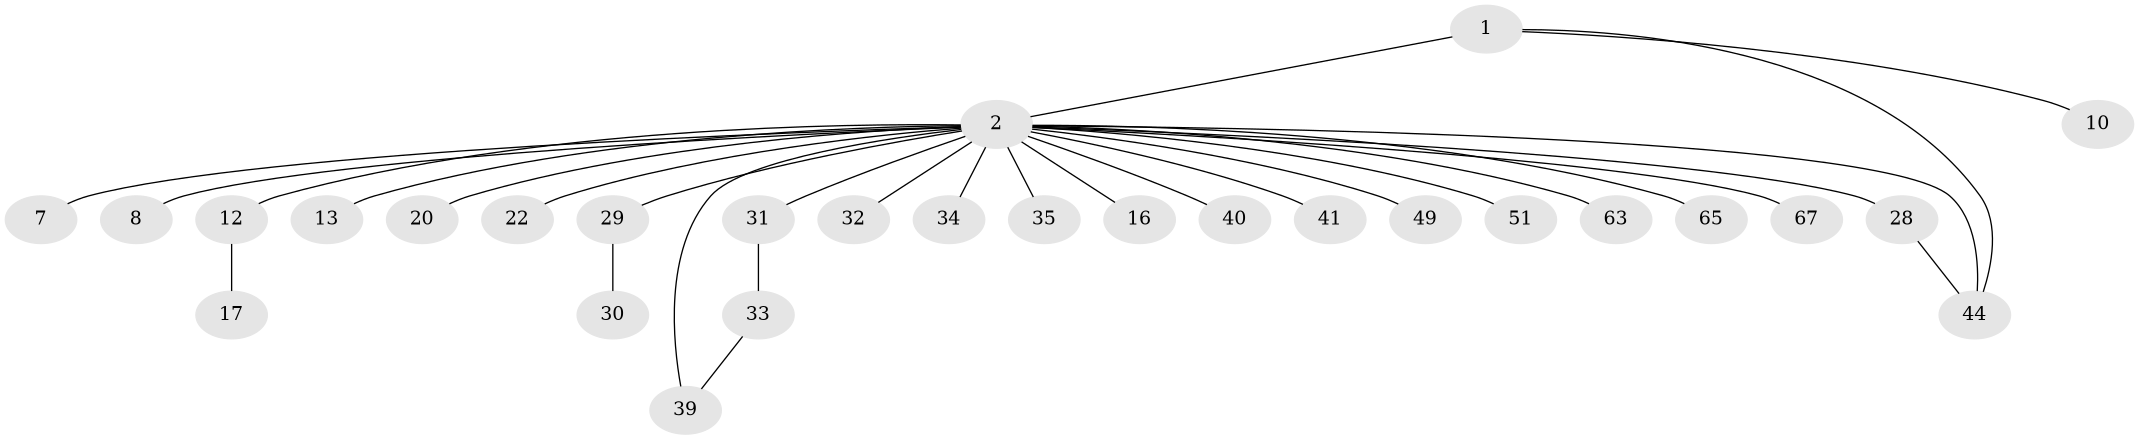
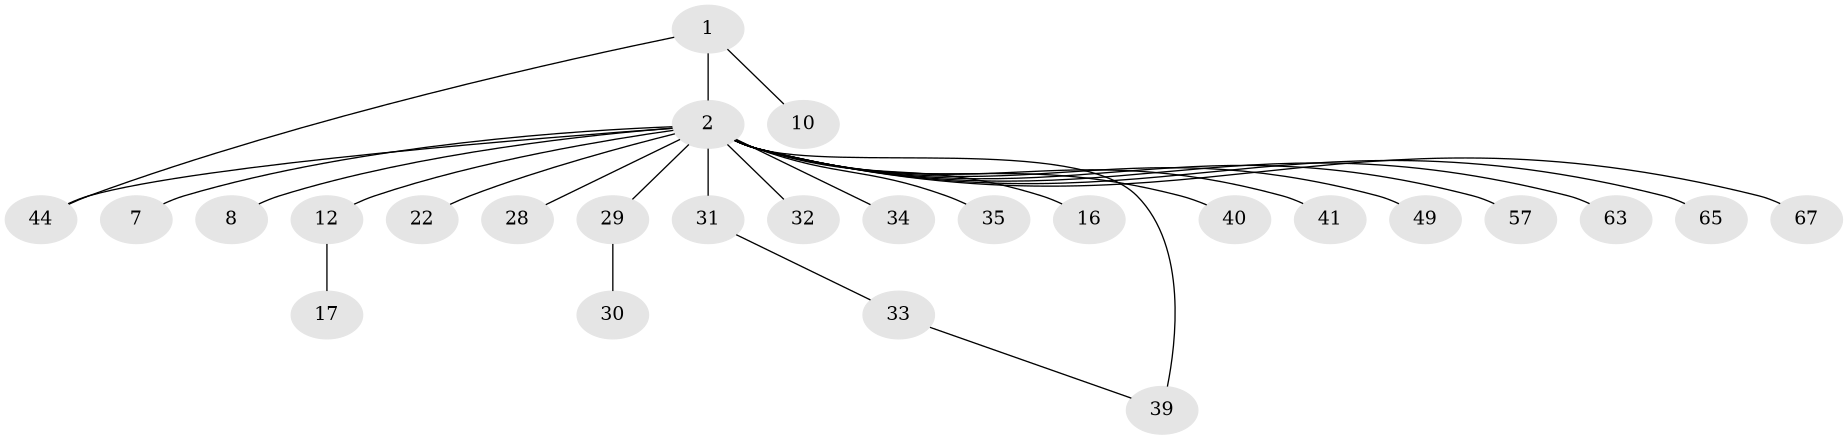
node "13": removed
node "20": removed
node "51": label "51" -> "57"
edge "28" -- "44": removed
